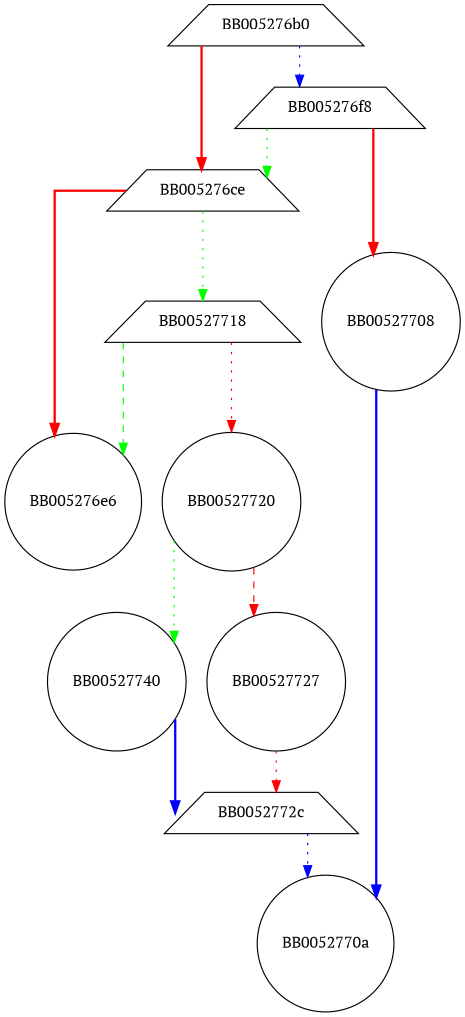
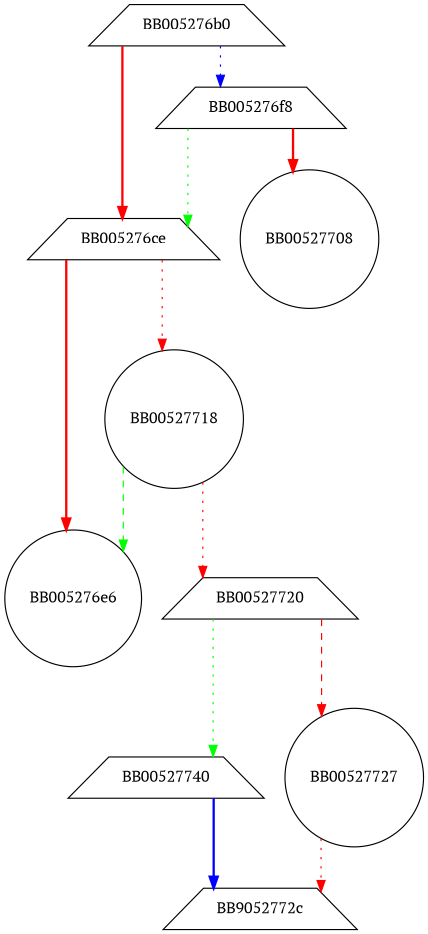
edge "BB005276ce" -> "BB00527718": color green -> red
node "BB00527718": shape trapezium -> circle
node "BB00527720": shape circle -> trapezium
node "BB00527740": shape circle -> trapezium
node "BB0052772c": label "BB0052772c" -> "BB9052772c"
node "BB0052770a": removed
